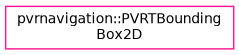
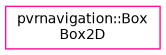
node "pvrnavigation::PVRTBounding Box2D": label "pvrnavigation::PVRTBounding Box2D" -> "pvrnavigation::Box Box2D"
